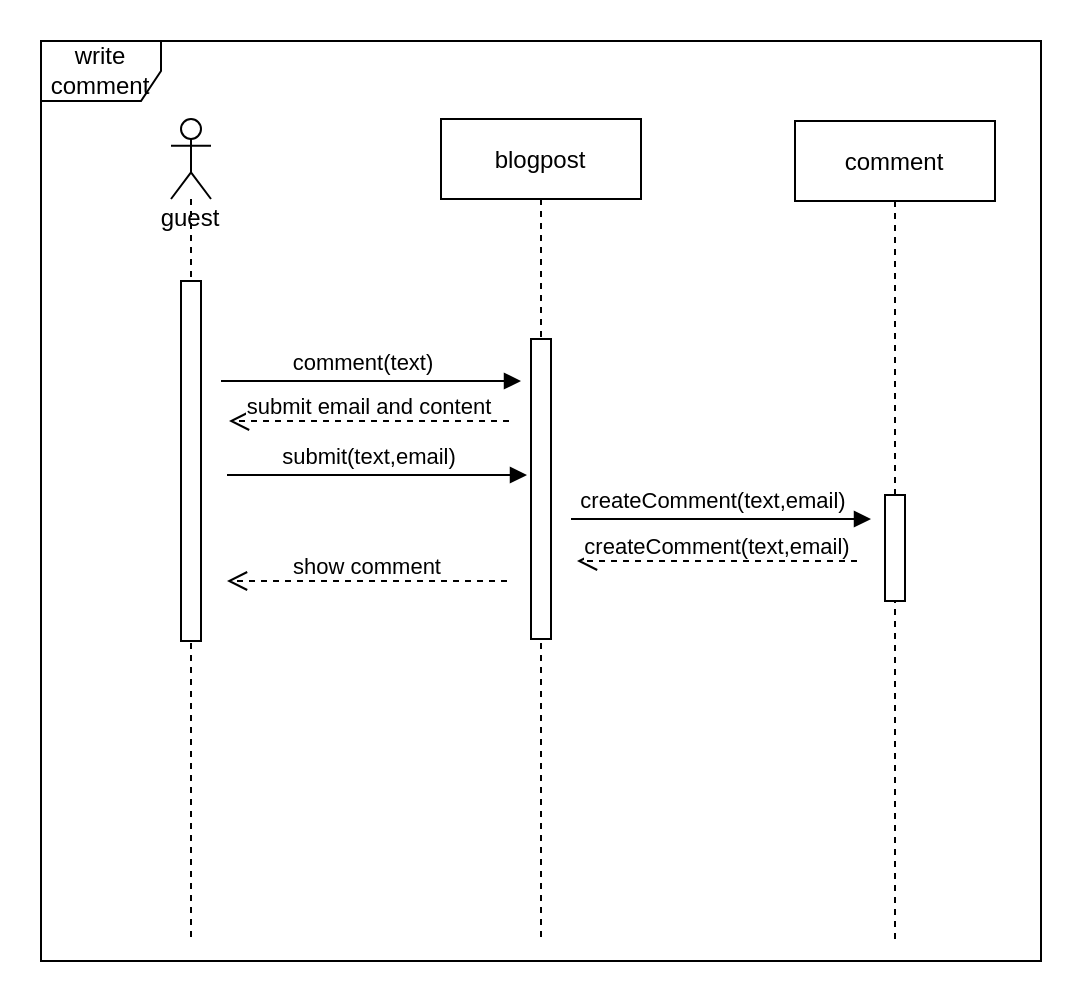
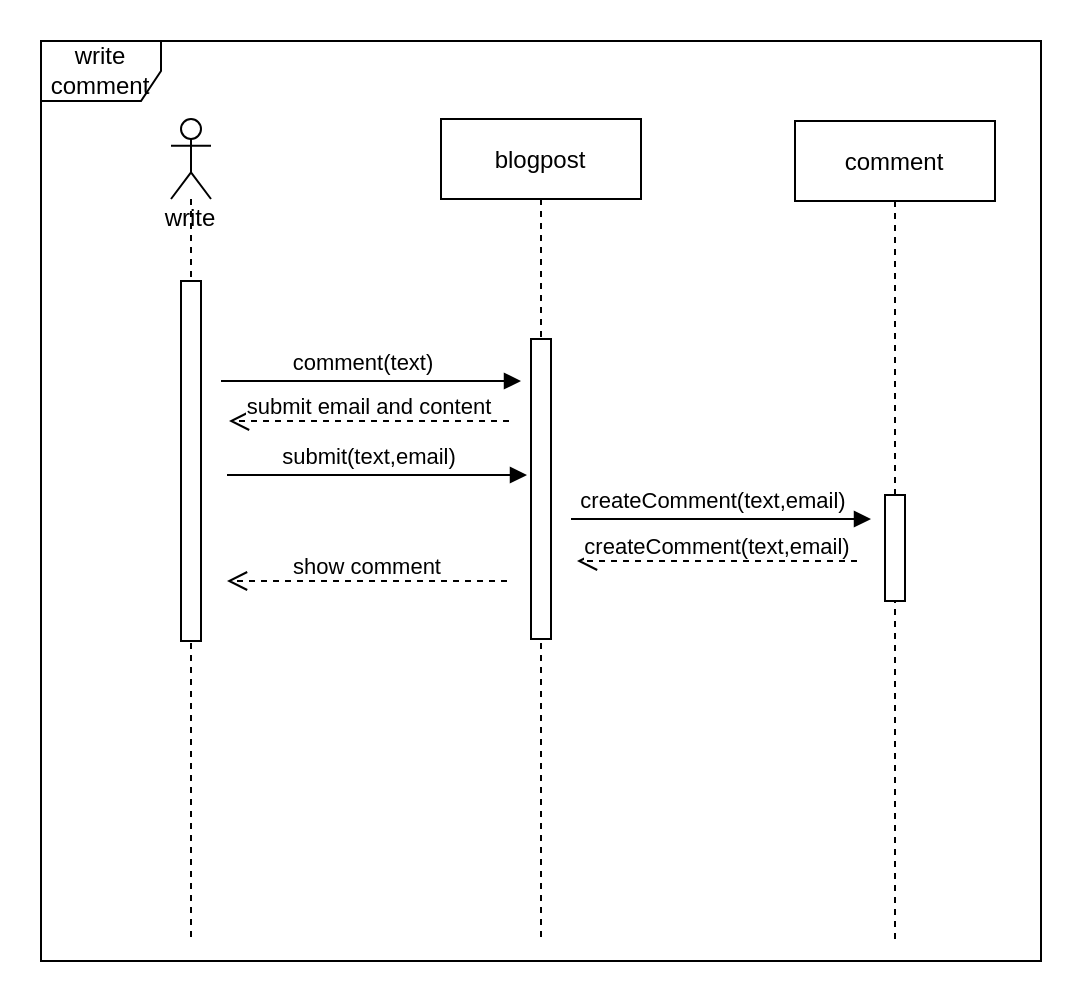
node "guest": label "guest" -> "write"
